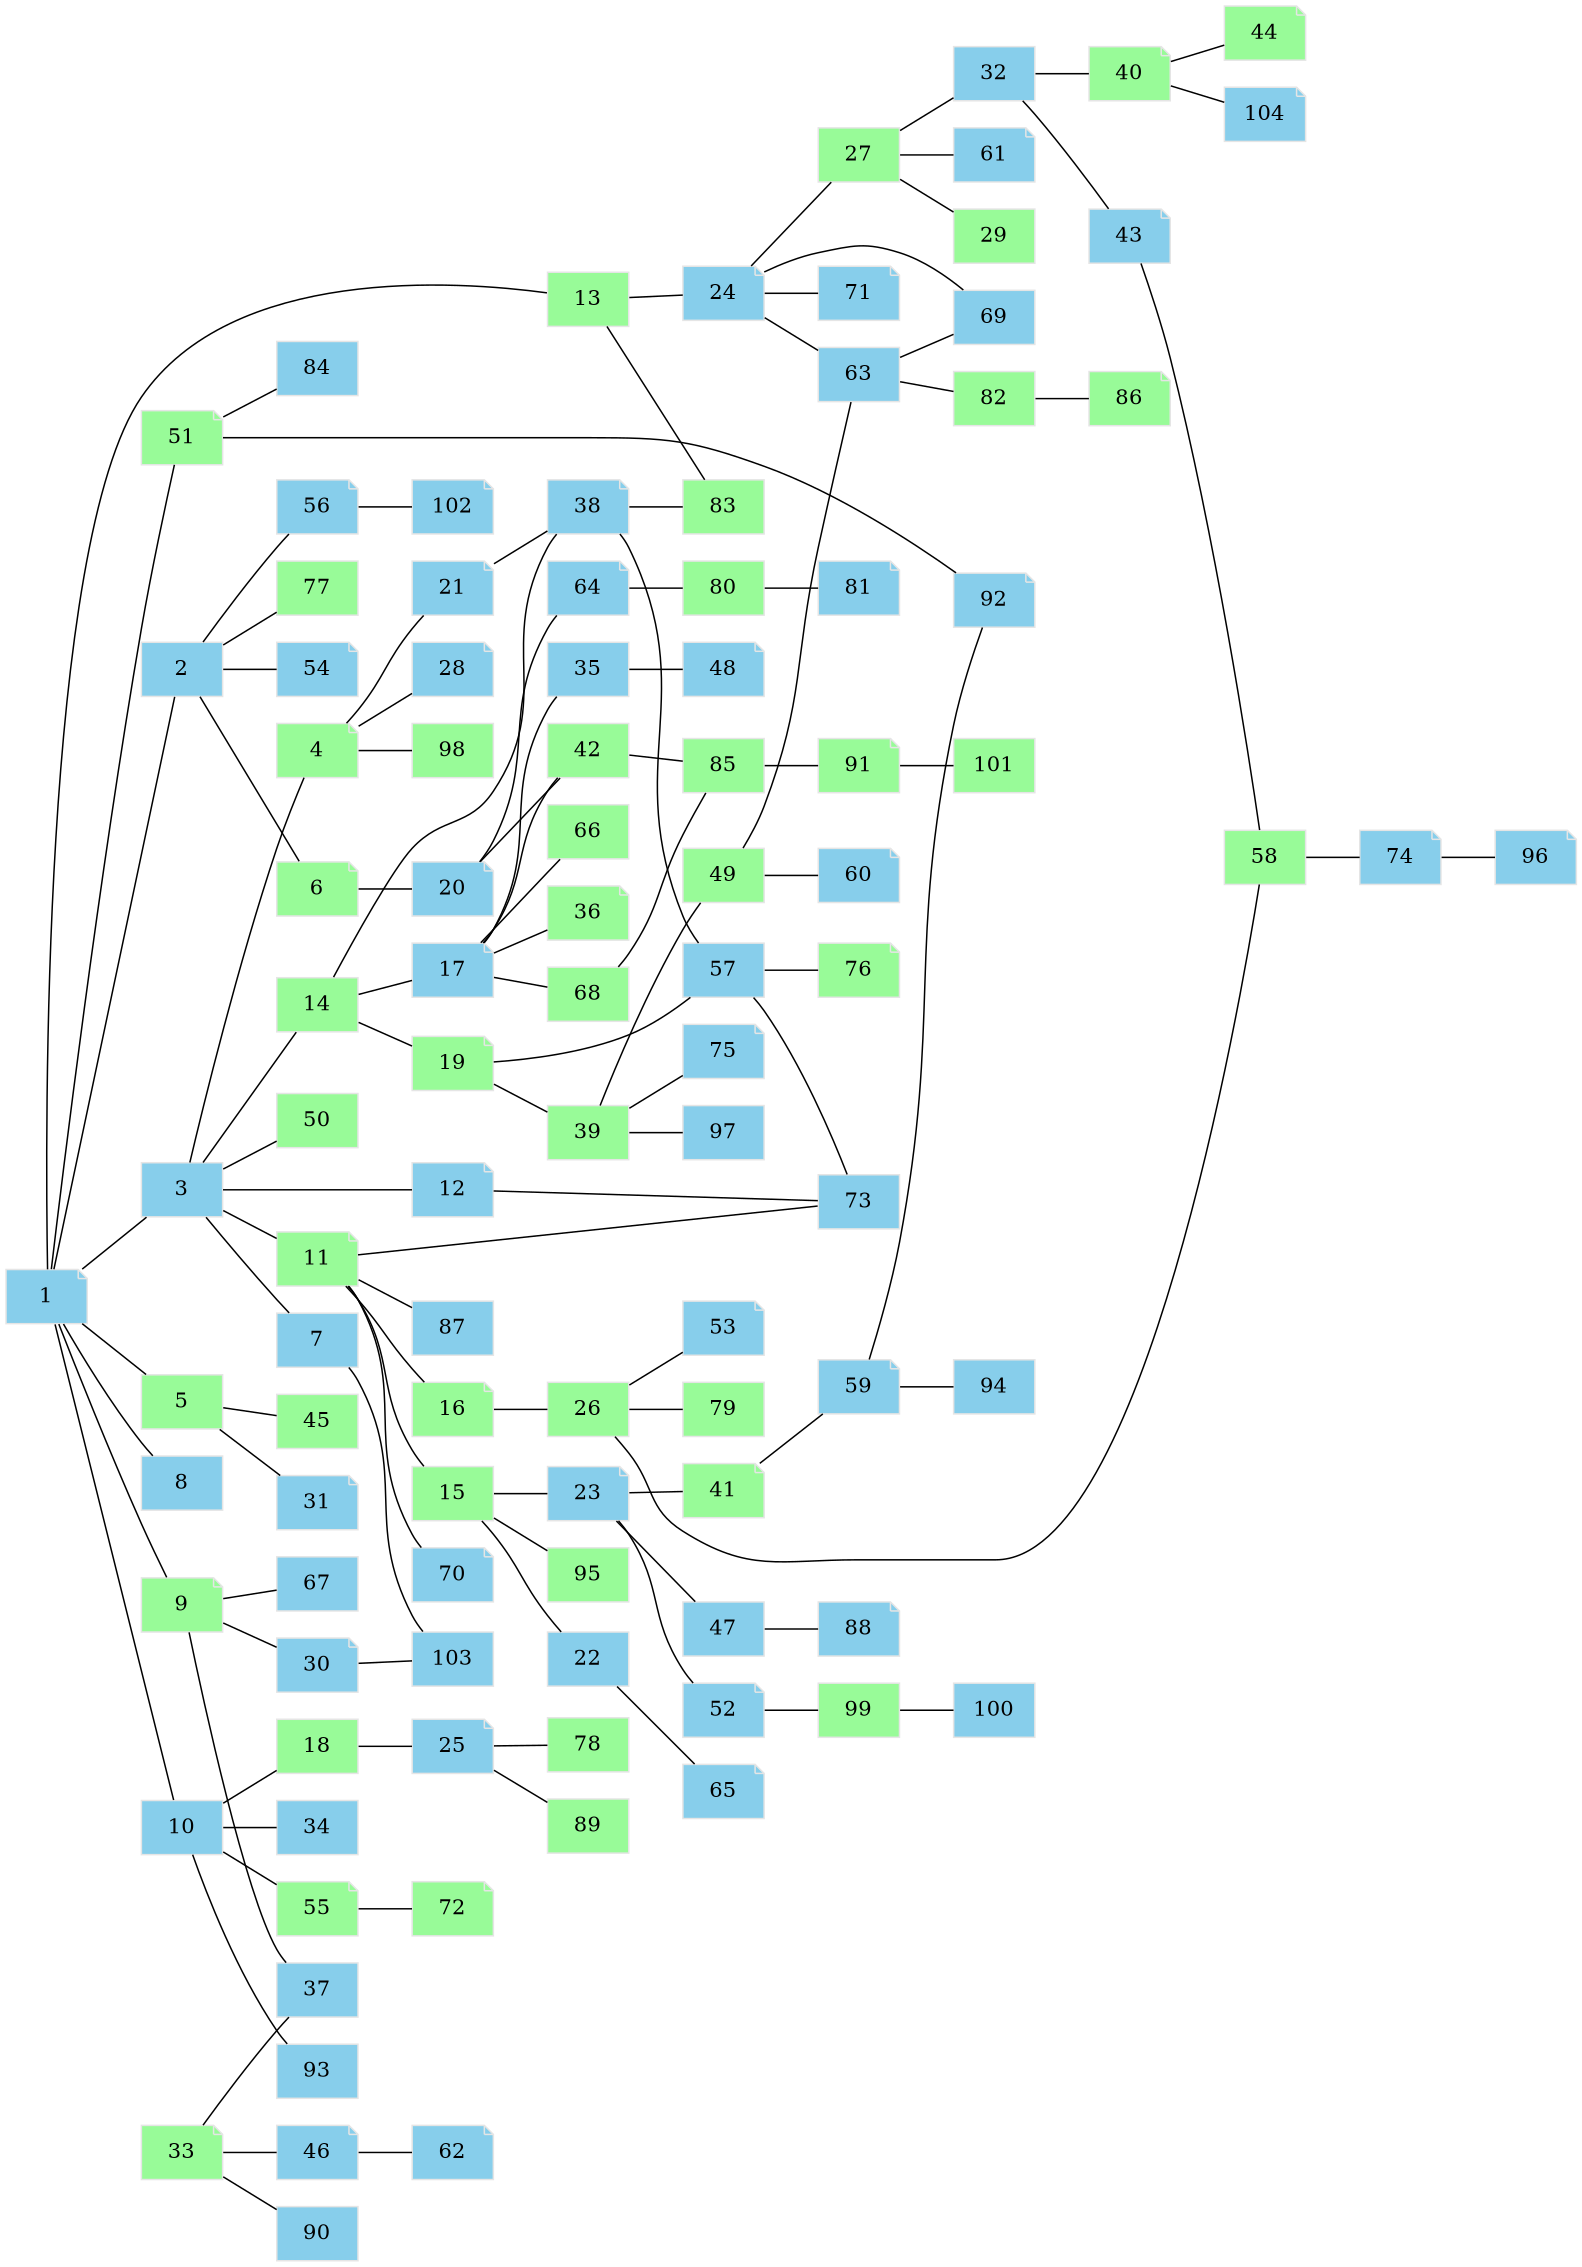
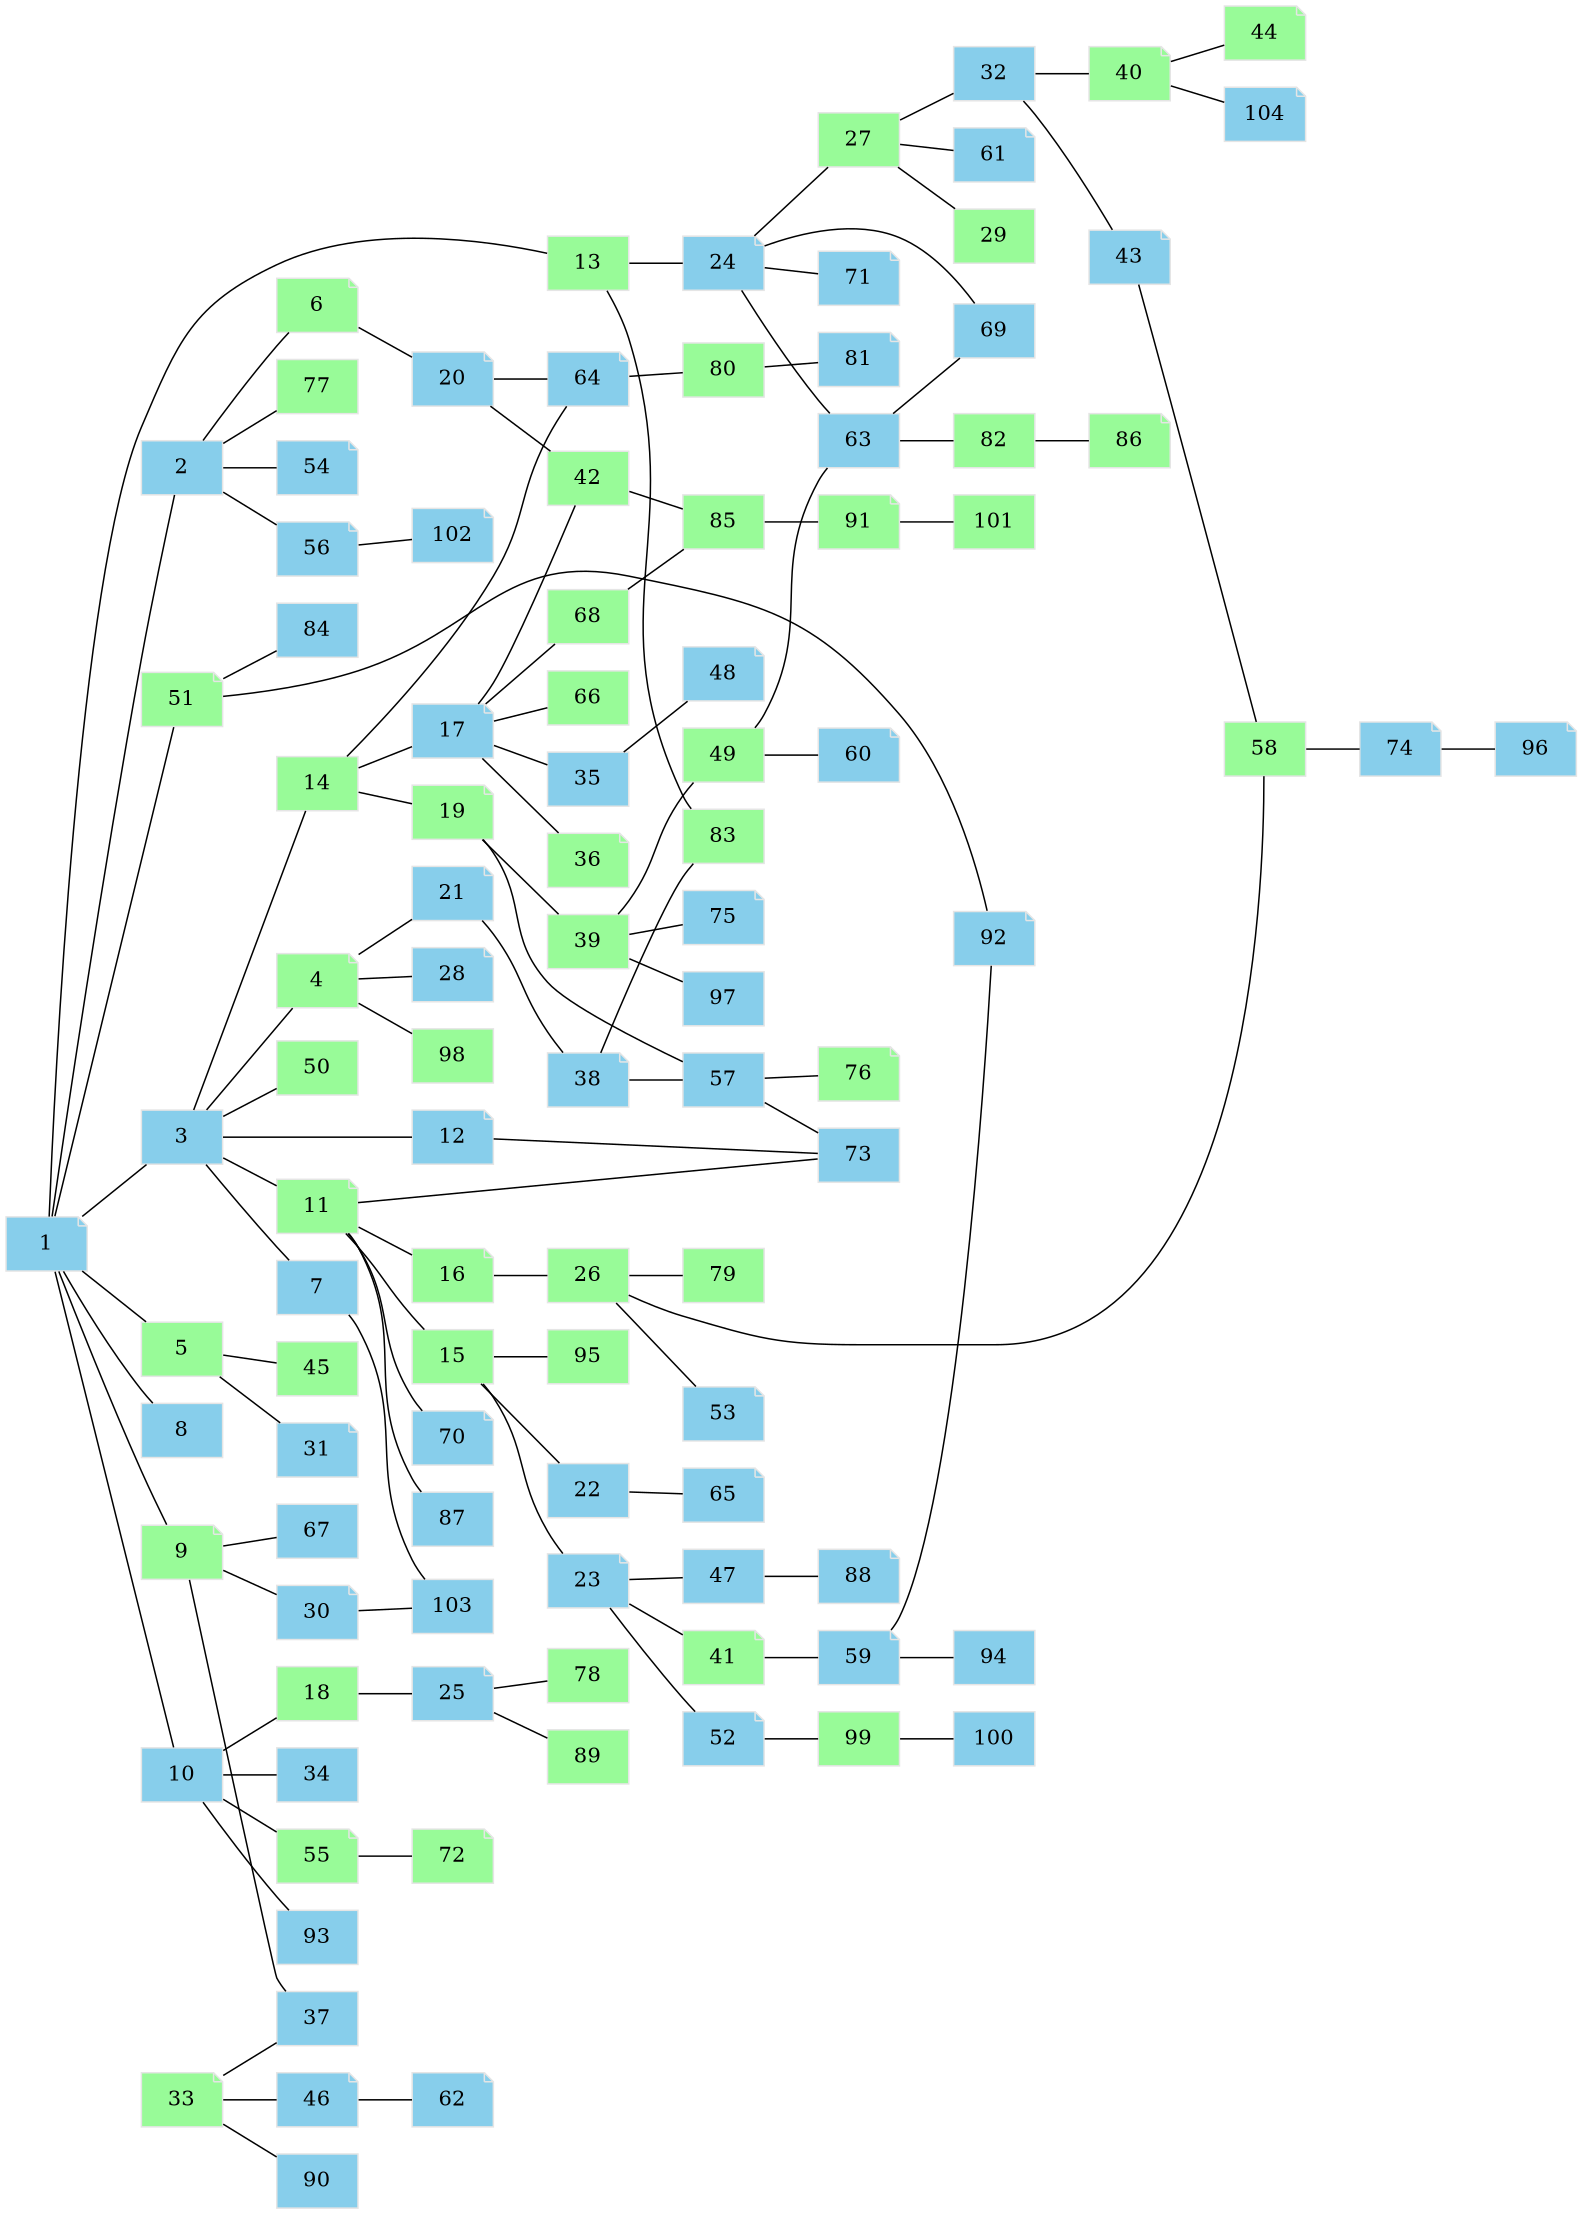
edge "38" -- "14": now "64" -- "14"
